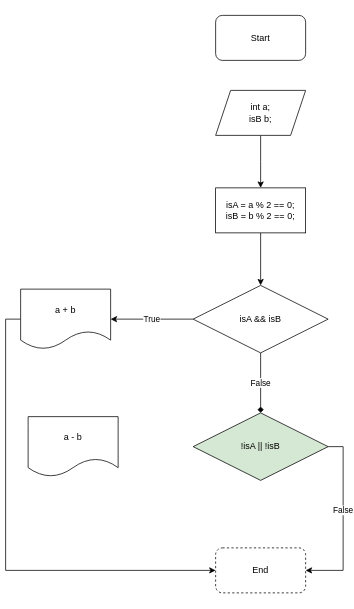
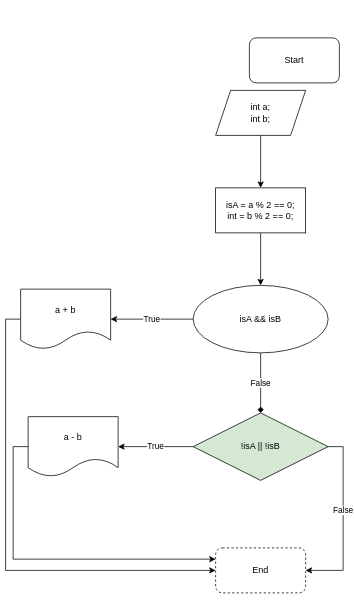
node "Start": moved (261, 38) -> (294, 60)
node "int a; isB b;": label "int a; isB b;" -> "int a; int b;"
node "isA = a % 2 == 0; isB = b % 2 == 0;": label "isA = a % 2 == 0; isB = b % 2 == 0;" -> "isA = a % 2 == 0; int = b % 2 == 0;"
node "isA && isB": shape diamond -> ellipse
edge "a - b" -> "End": added
edge "!isA || !isB" -> "a - b": added, label "True"
